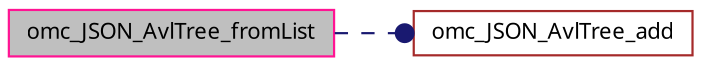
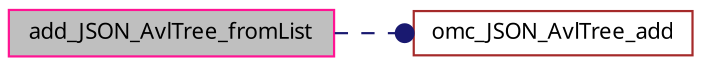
node "omc_JSON_AvlTree_fromList": label "omc_JSON_AvlTree_fromList" -> "add_JSON_AvlTree_fromList"
